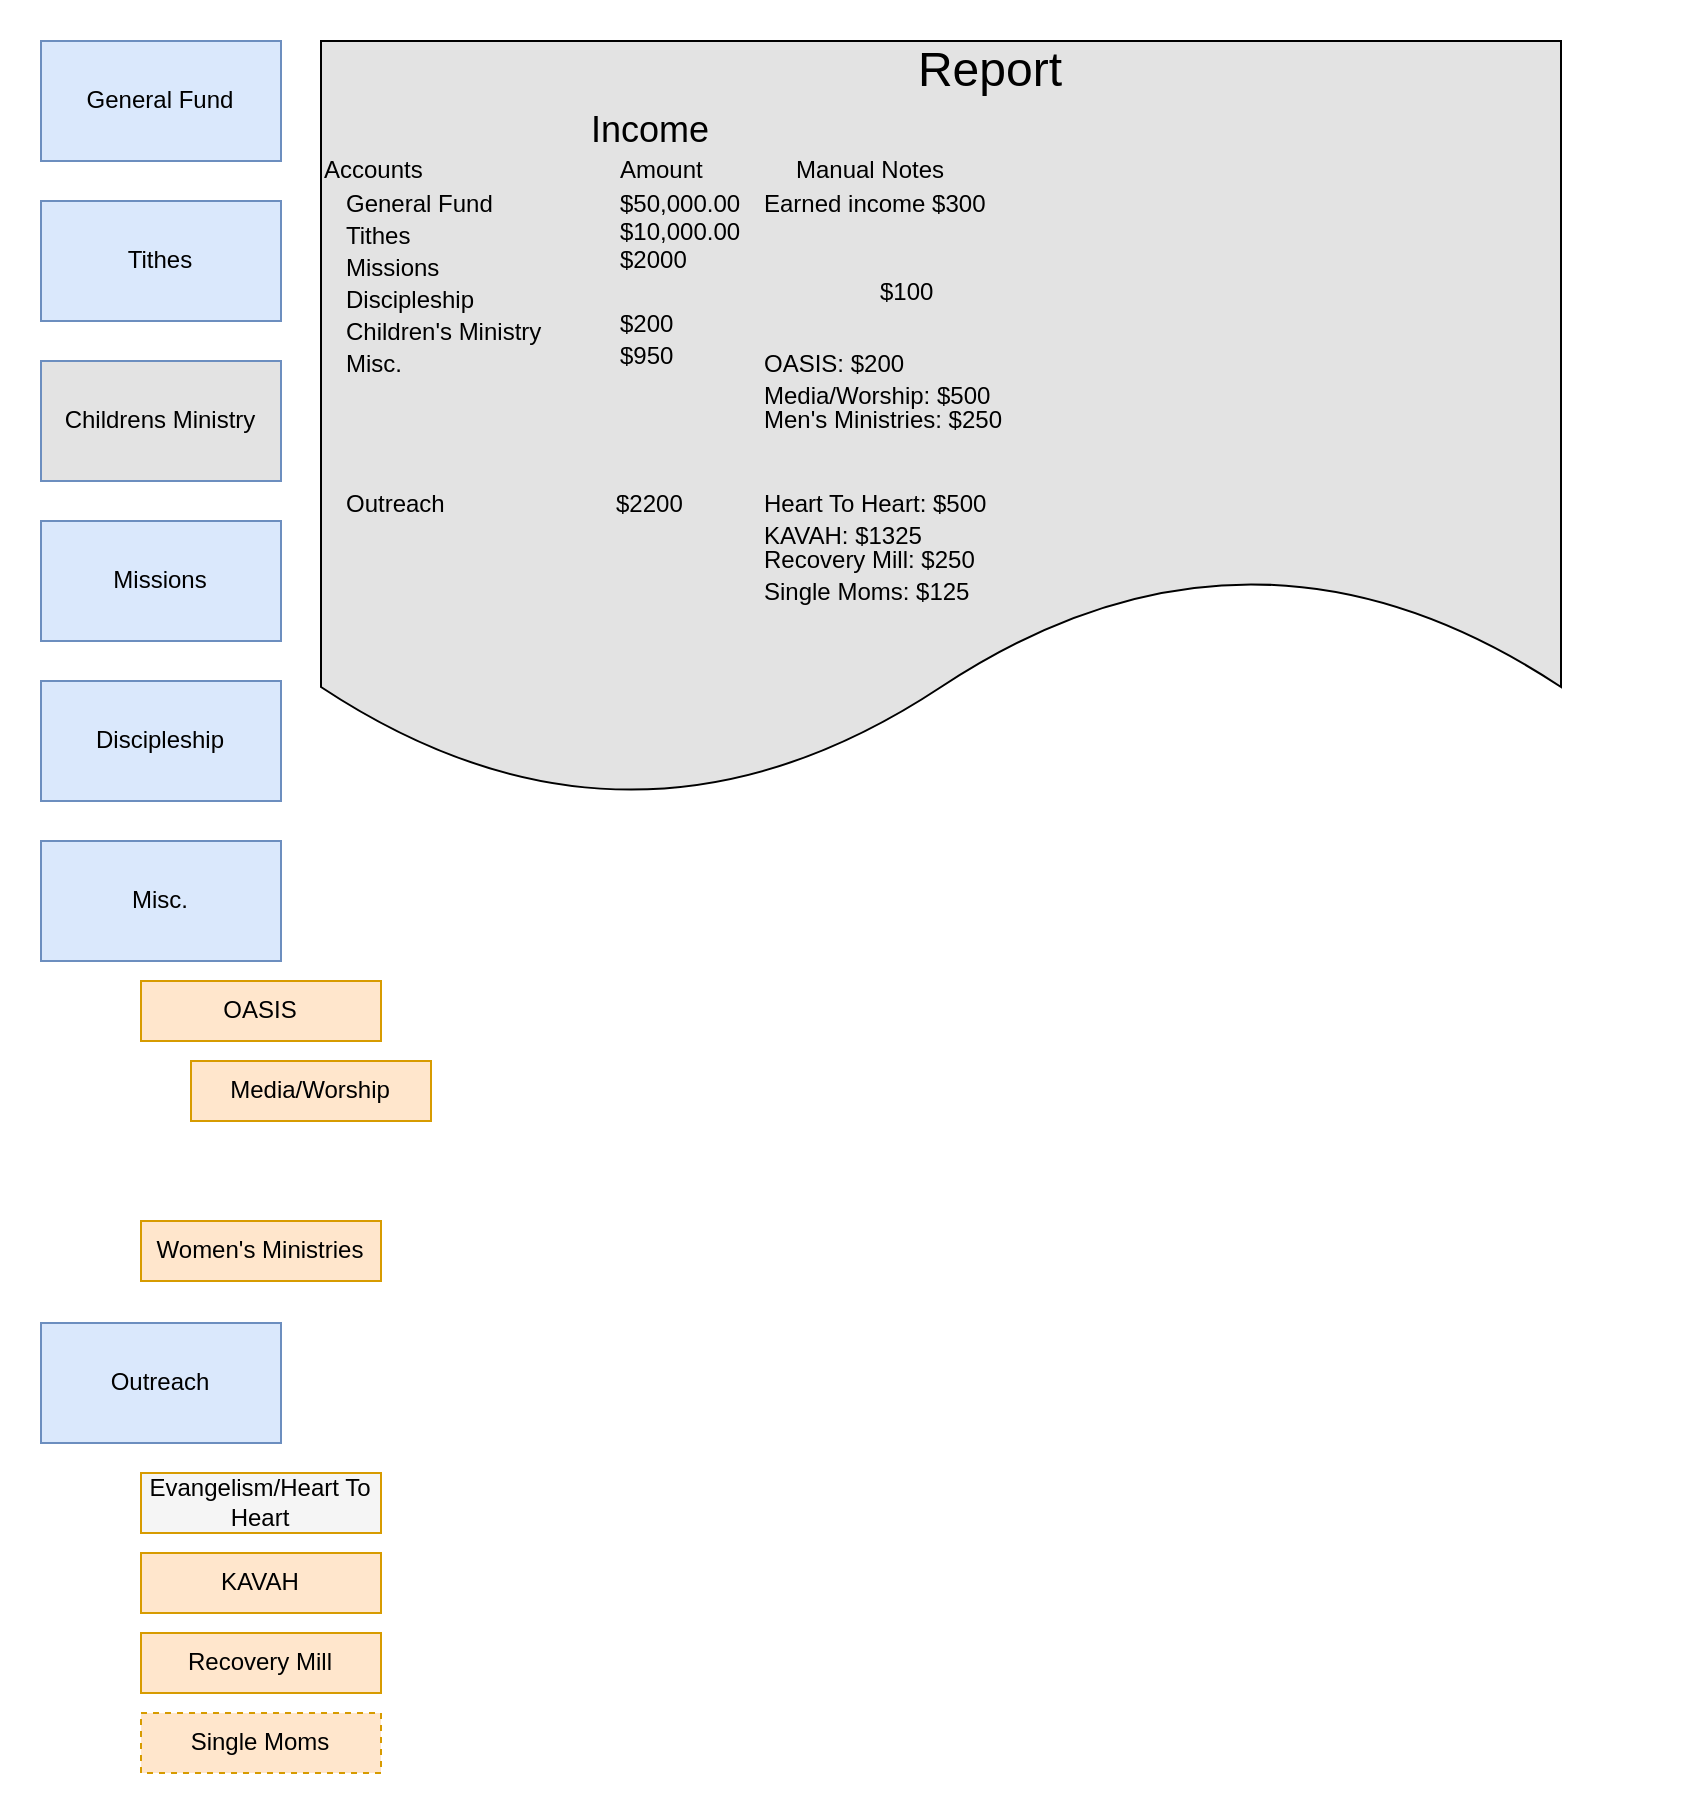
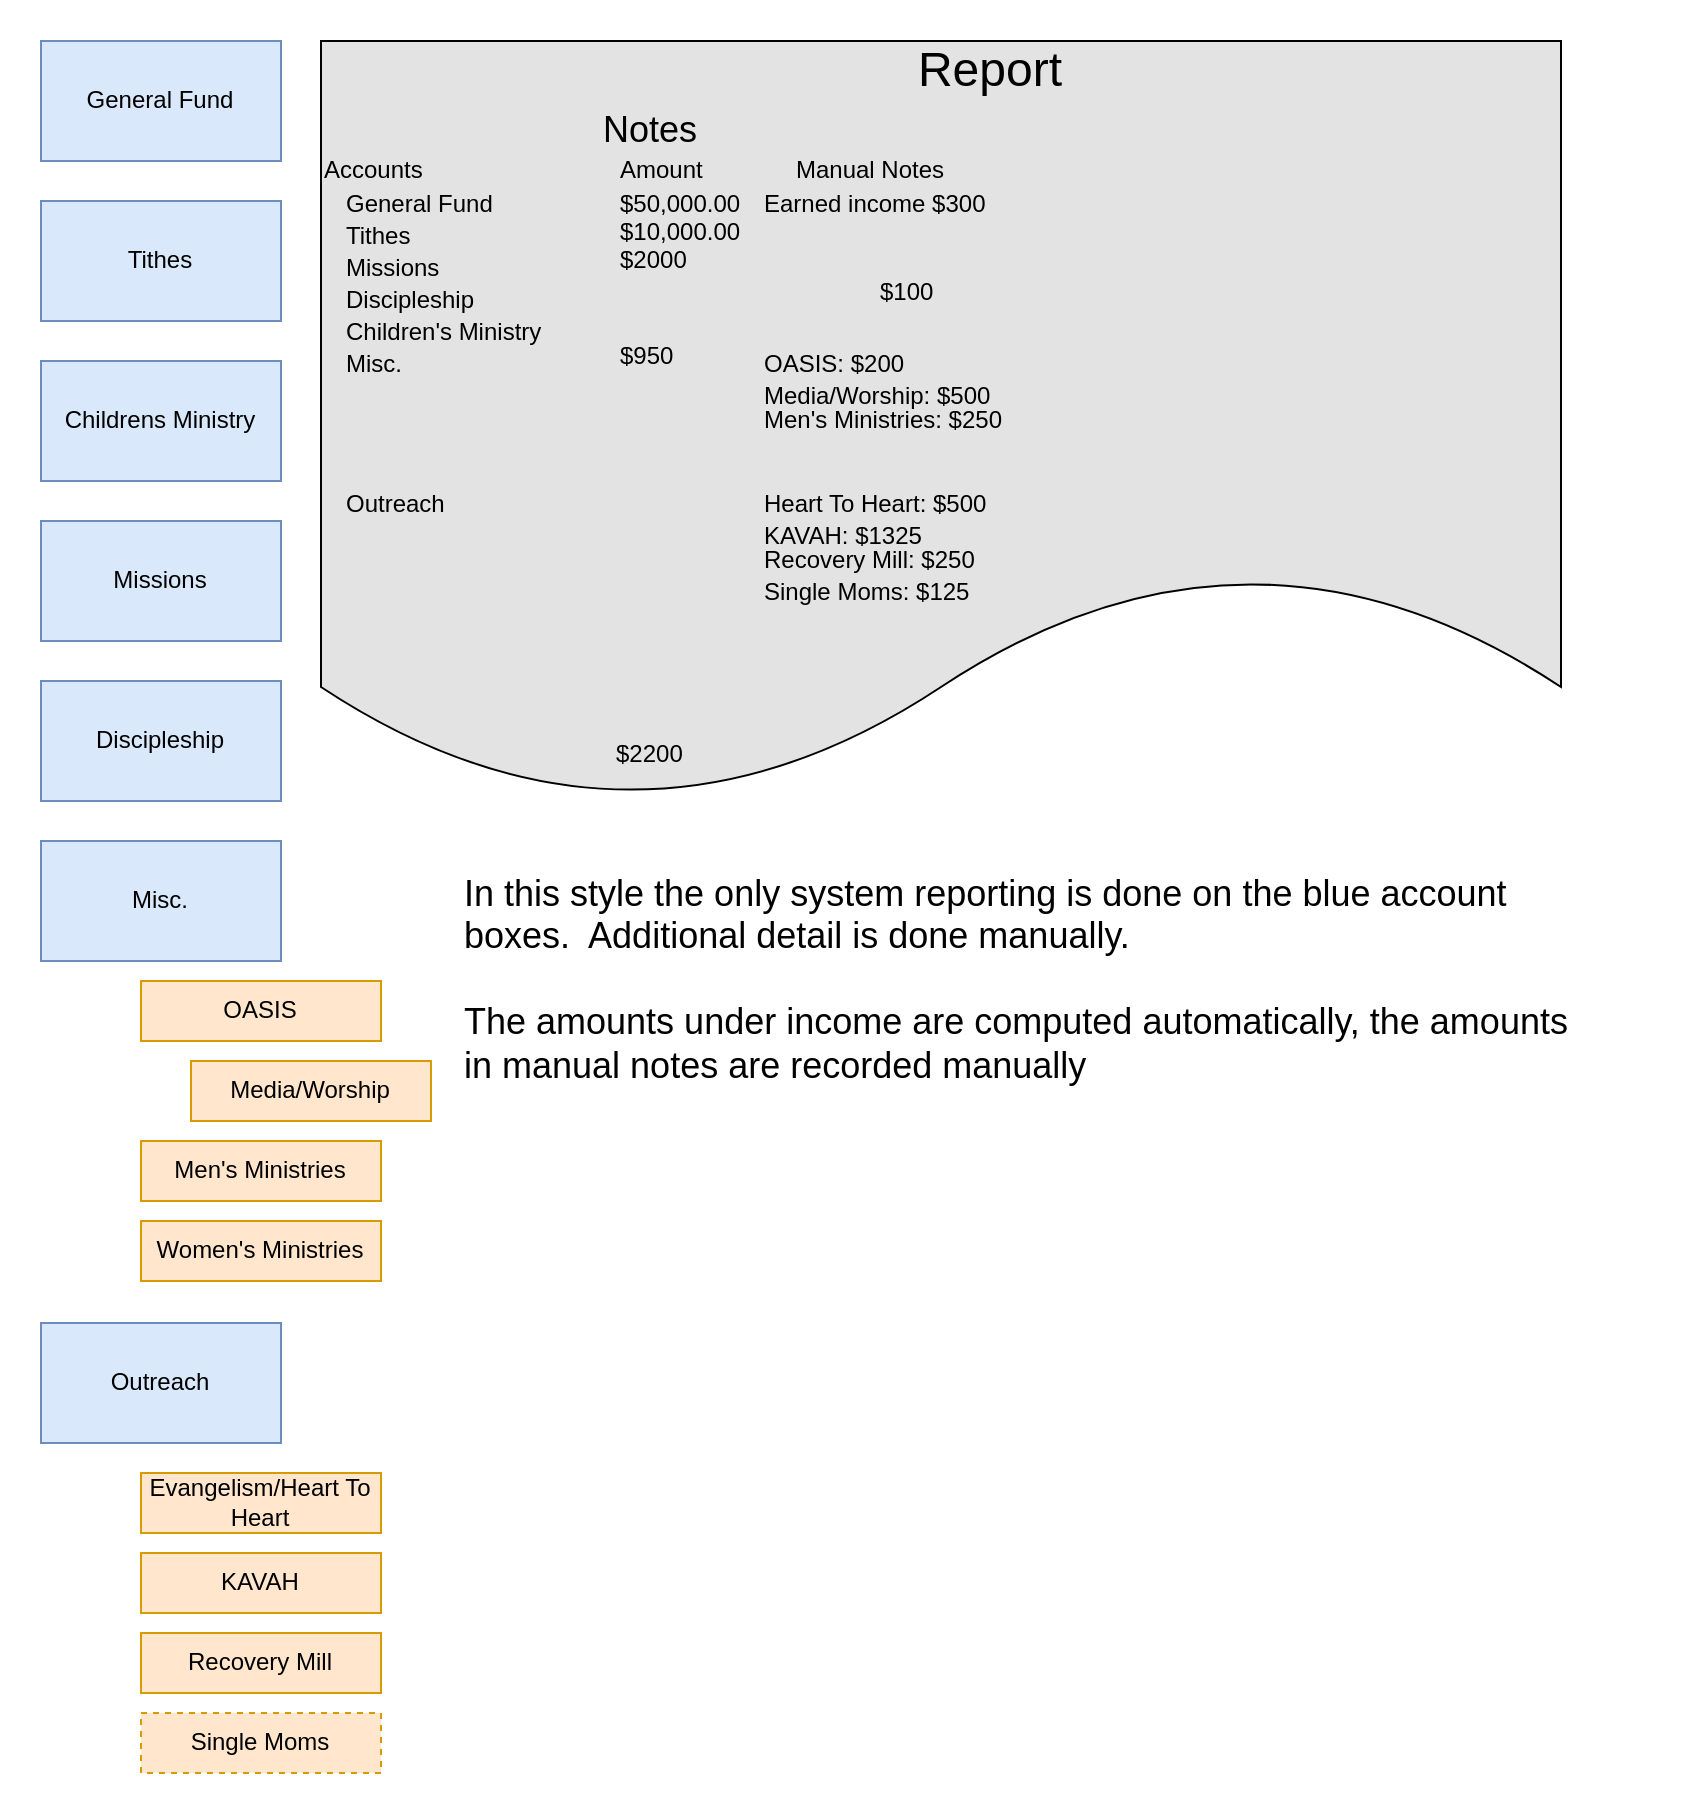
node "Income": label "Income" -> "Notes"
node "$200": removed
node "Childrens Ministry": fillcolor #e3e3e3 -> #dae8fc
node "$2200": moved (681, 505) -> (681, 755)
node "In this style the only system reporting is done on the blue account boxes. Additional detail is done manually. The amounts under income are computed automatically, the amounts in manual notes are recorded manually": added
node "Men's Ministries": added
node "Evangelism/Heart To Heart": fillcolor #f5f5f5 -> #ffe6cc
